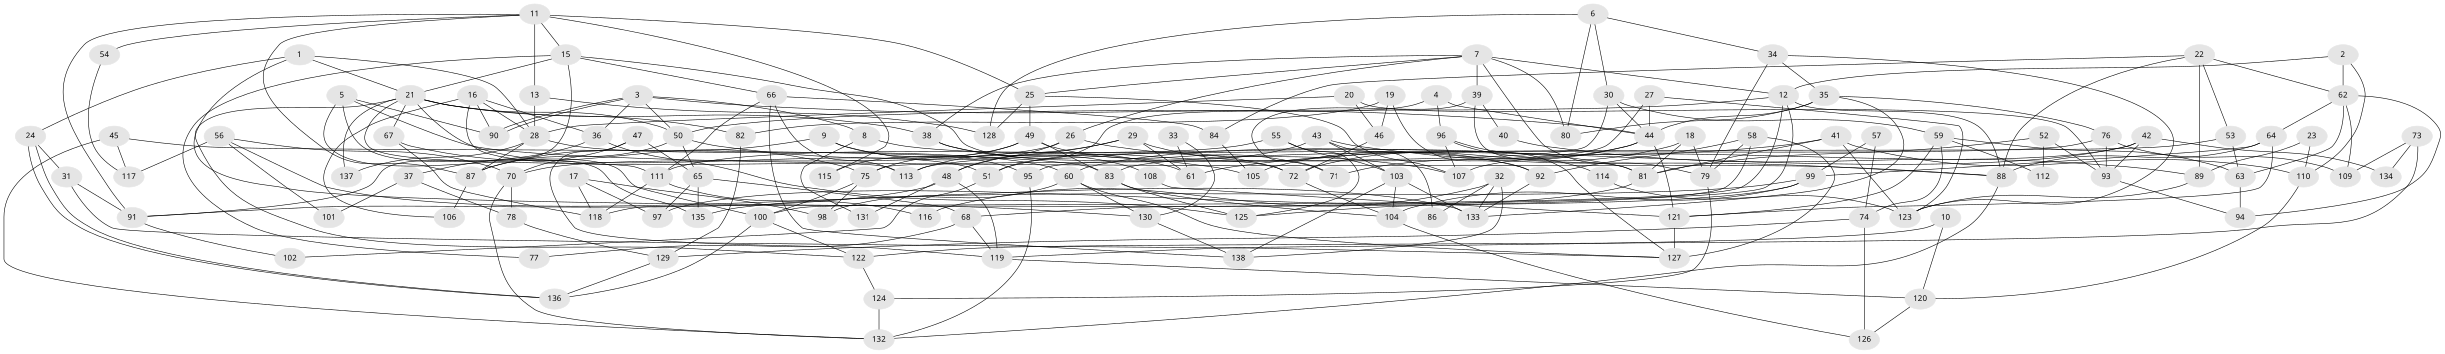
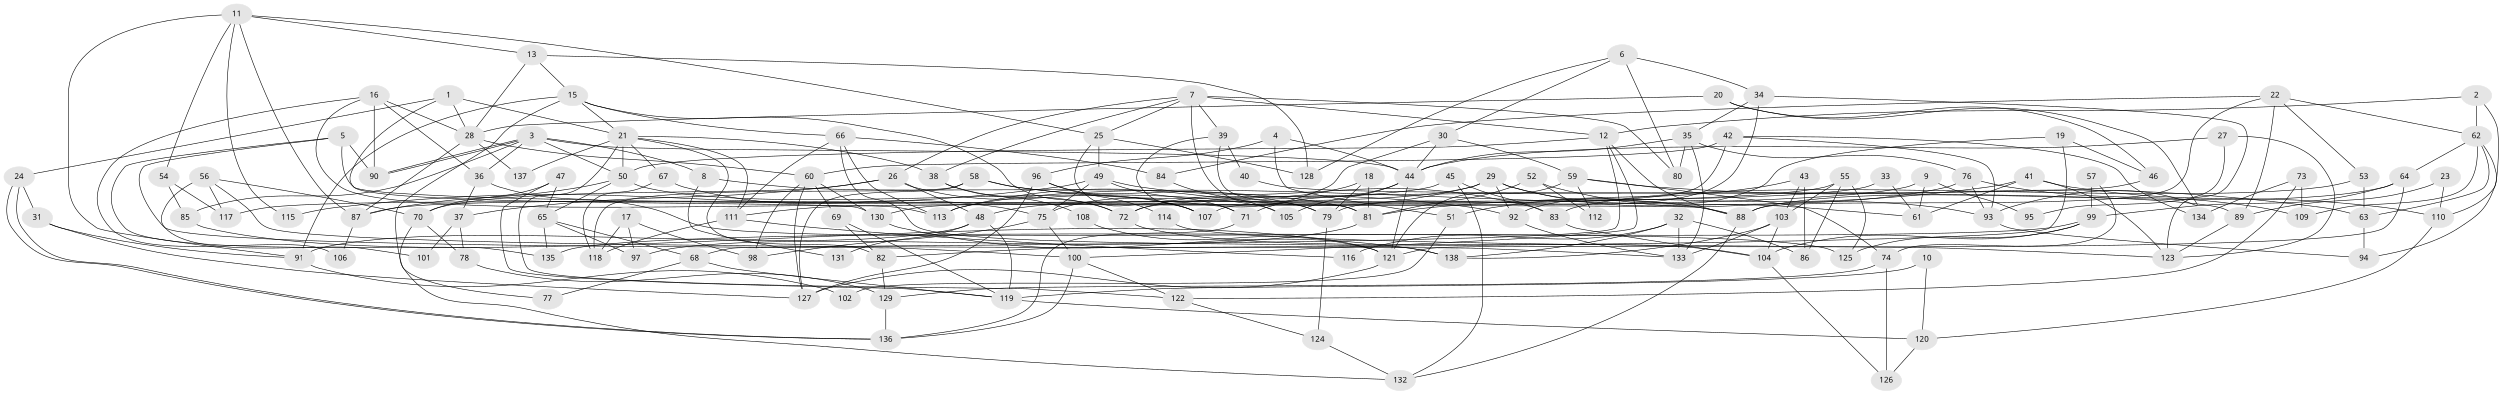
edge "11" -- "15": now "13" -- "15"
edge "21" -- "51": removed
edge "43" -- "88": now "29" -- "88"
edge "26" -- "37": added
edge "83" -- "125": removed
node "85": added
node "69": added
edge "55" -- "86": added
edge "71" -- "136": added
edge "95" -- "132": removed
